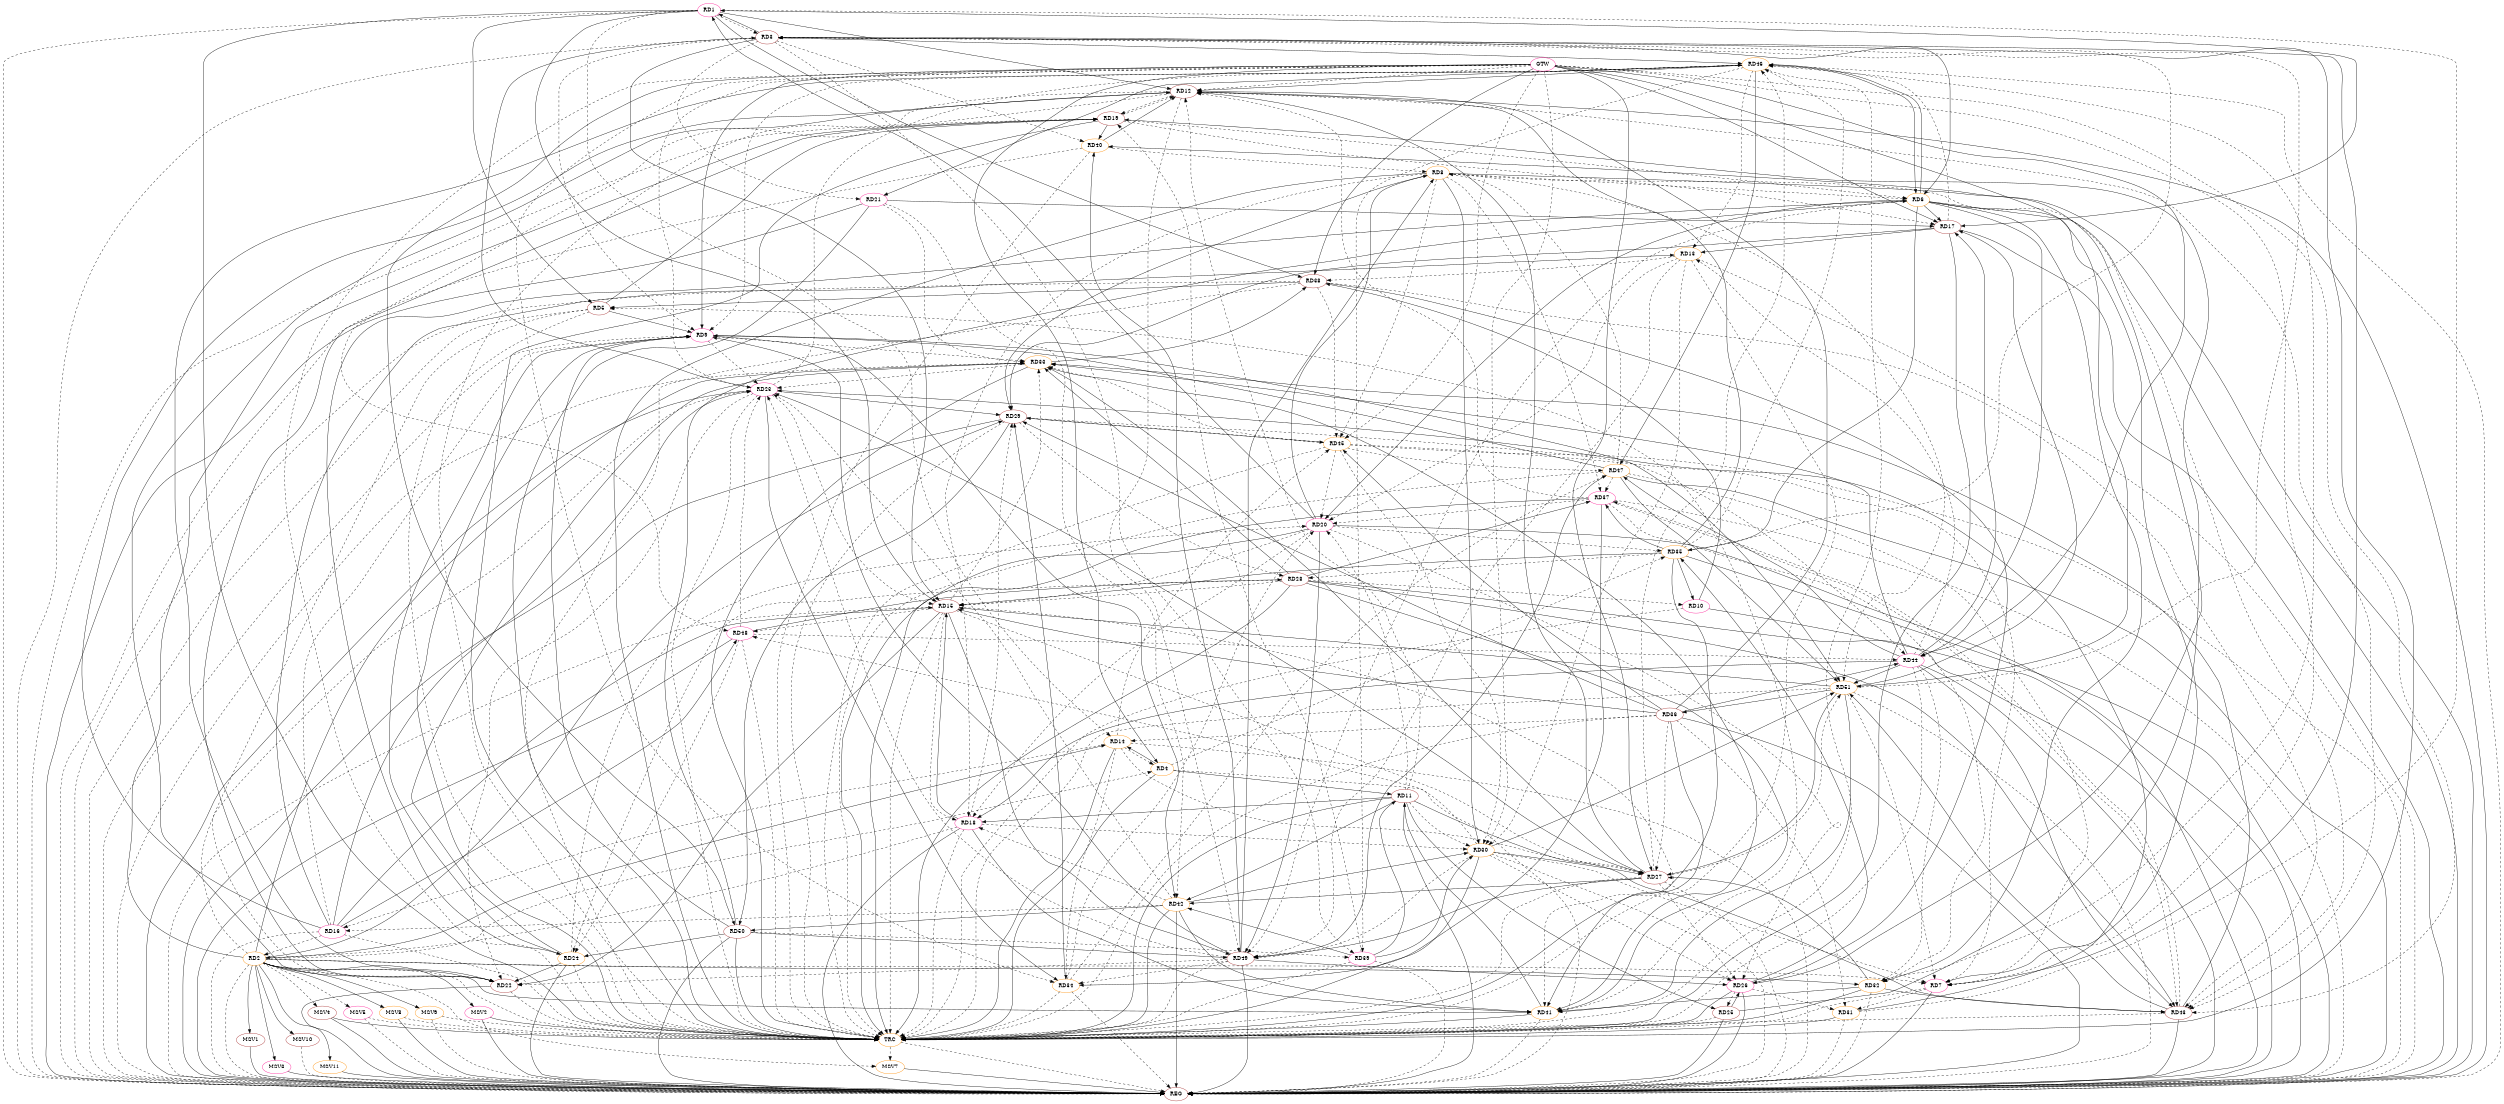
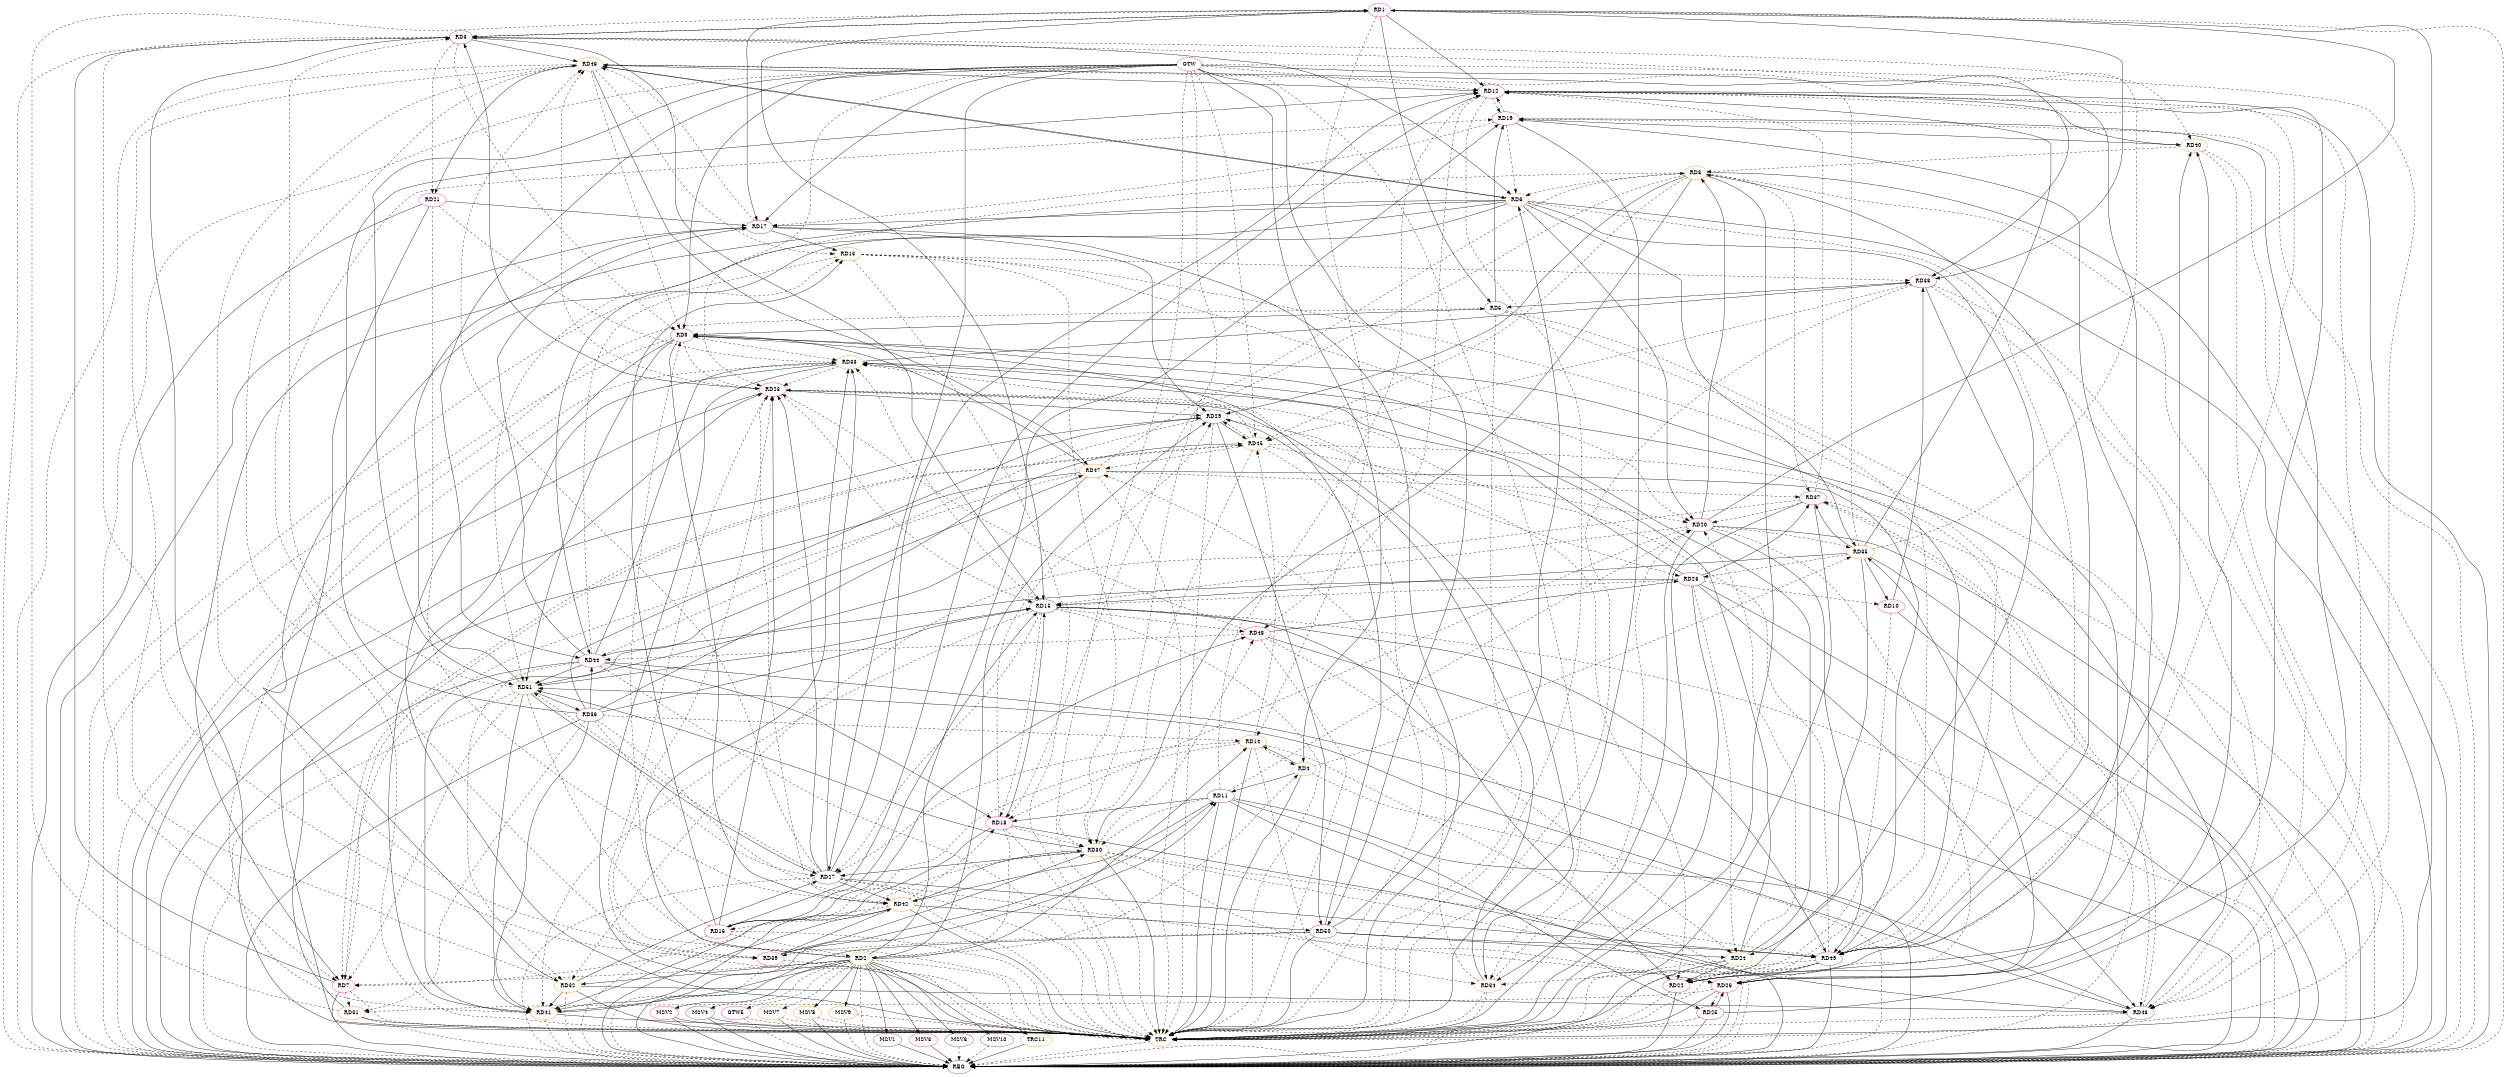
edge "RD7" -> "RD45": added
node "MSV5": label "MSV5" -> "GTW5"
node "MSV6": added
edge "TRC" -> "MSV7": reversed
node "MSV11": label "MSV11" -> "TRC11"
